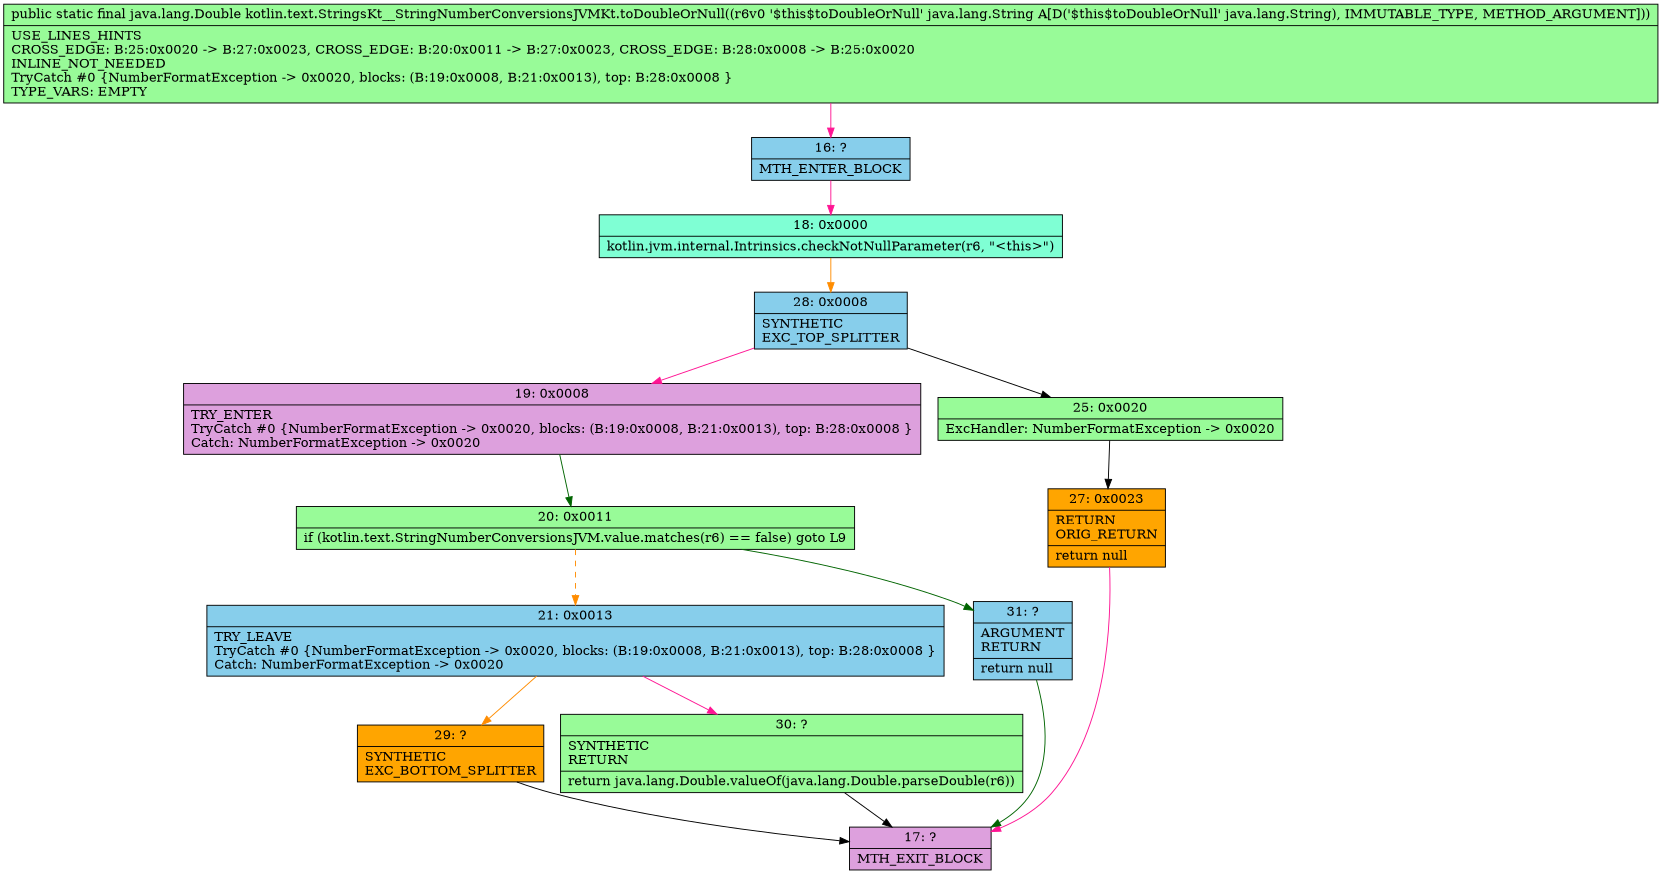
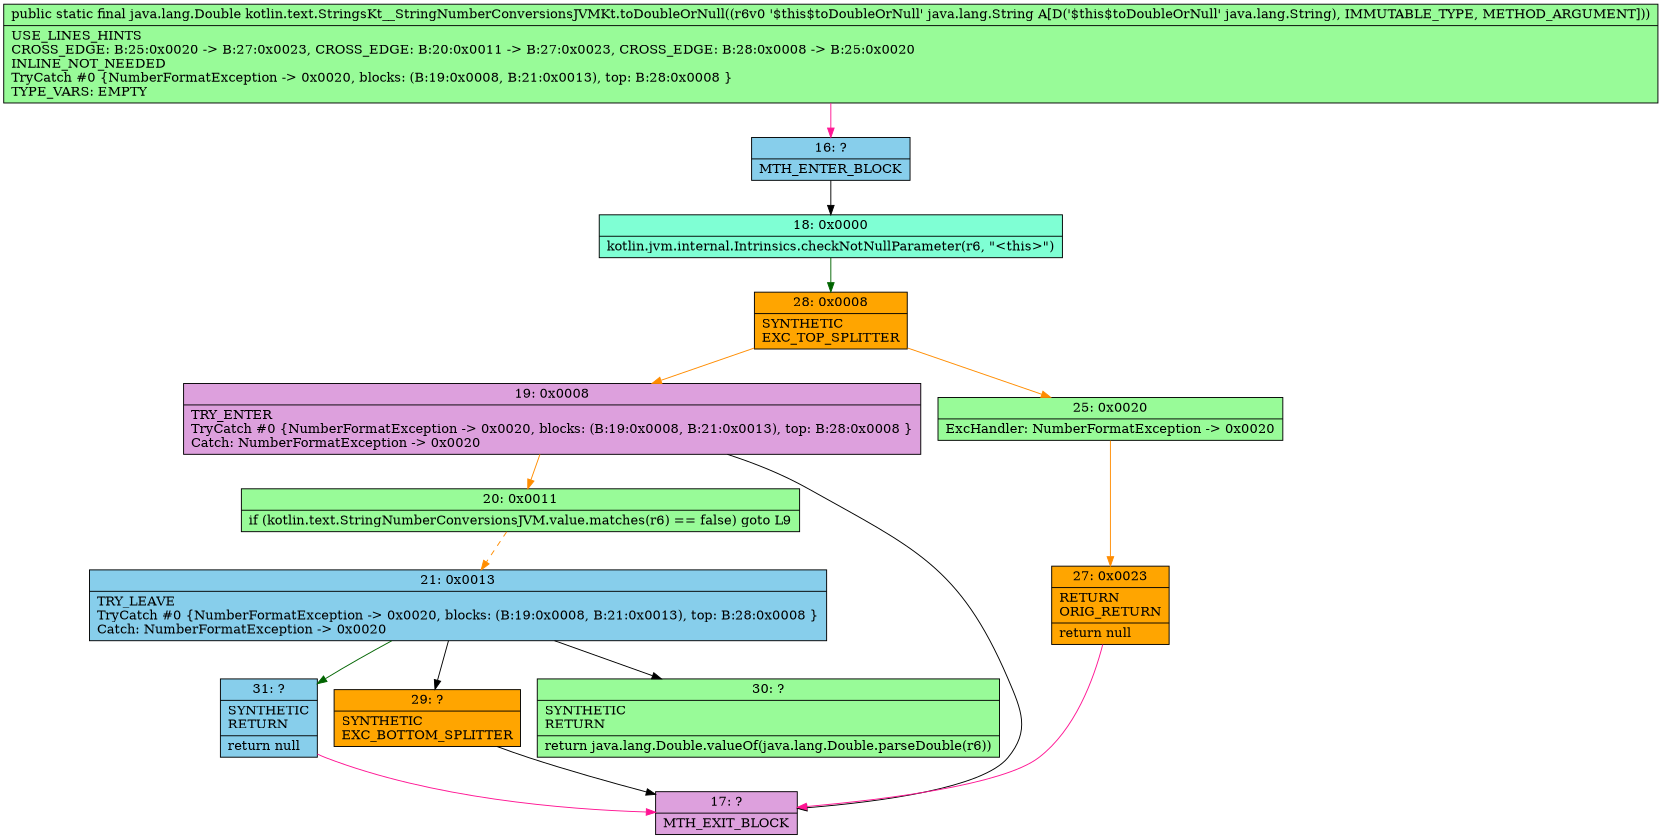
edge "16: ?" -> "18: 0x0000": color deeppink -> black
edge "18: 0x0000" -> "28: 0x0008": color darkorange -> darkgreen
node "28: 0x0008": fillcolor skyblue -> orange
edge "28: 0x0008" -> "19: 0x0008": color deeppink -> darkorange
edge "28: 0x0008" -> "25: 0x0020": color black -> darkorange
edge "25: 0x0020" -> "27: 0x0023": color black -> darkorange
edge "19: 0x0008" -> "20: 0x0011": color darkgreen -> darkorange
edge "20: 0x0011" -> "31: ?": now "21: 0x0013" -> "31: ?"
node "31: ?": text "ARGUMENT" -> "SYNTHETIC"
edge "21: 0x0013" -> "30: ?": color deeppink -> black
edge "21: 0x0013" -> "29: ?": color darkorange -> black
edge "31: ?" -> "17: ?": color darkgreen -> deeppink
edge "30: ?" -> "17: ?": now "19: 0x0008" -> "17: ?"
